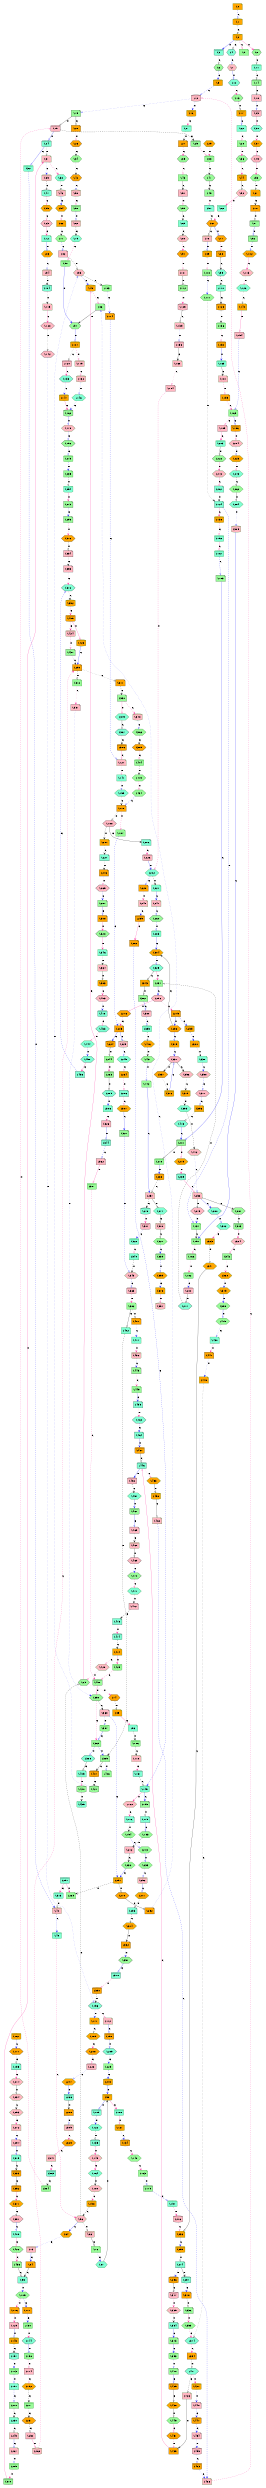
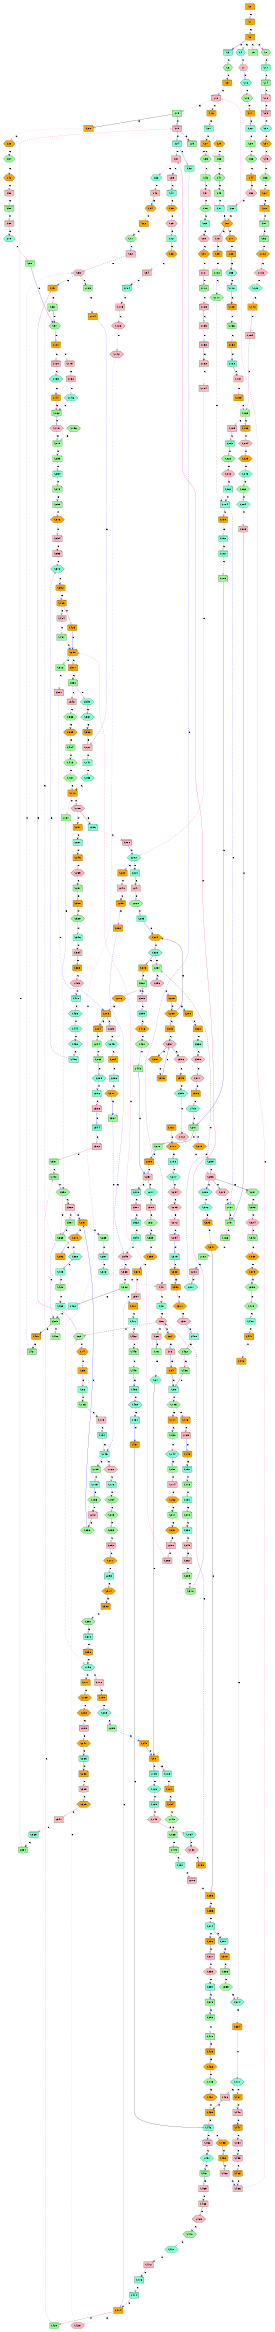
edge "S178" -> "S196": now "S178" -> "S215"
edge "S240" -> "S259": color blue -> black
edge "S397" -> "S414": added, label "C"
edge "S291" -> "S269": reversed
node "S214": fillcolor lightpink -> aquamarine
